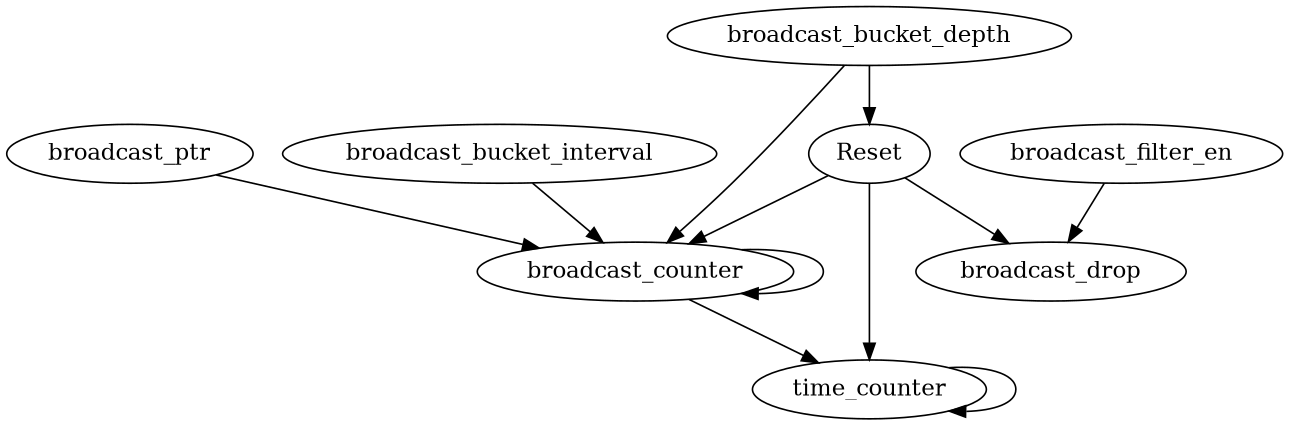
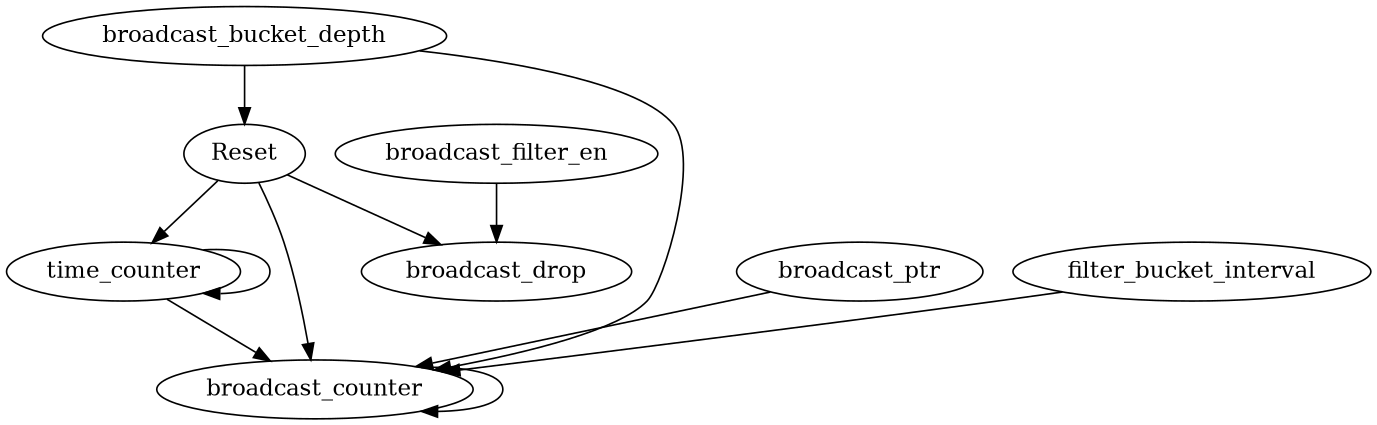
node "broadcast_bucket_interval": label "broadcast_bucket_interval" -> "filter_bucket_interval"
edge "broadcast_counter" -> "time_counter": reversed
